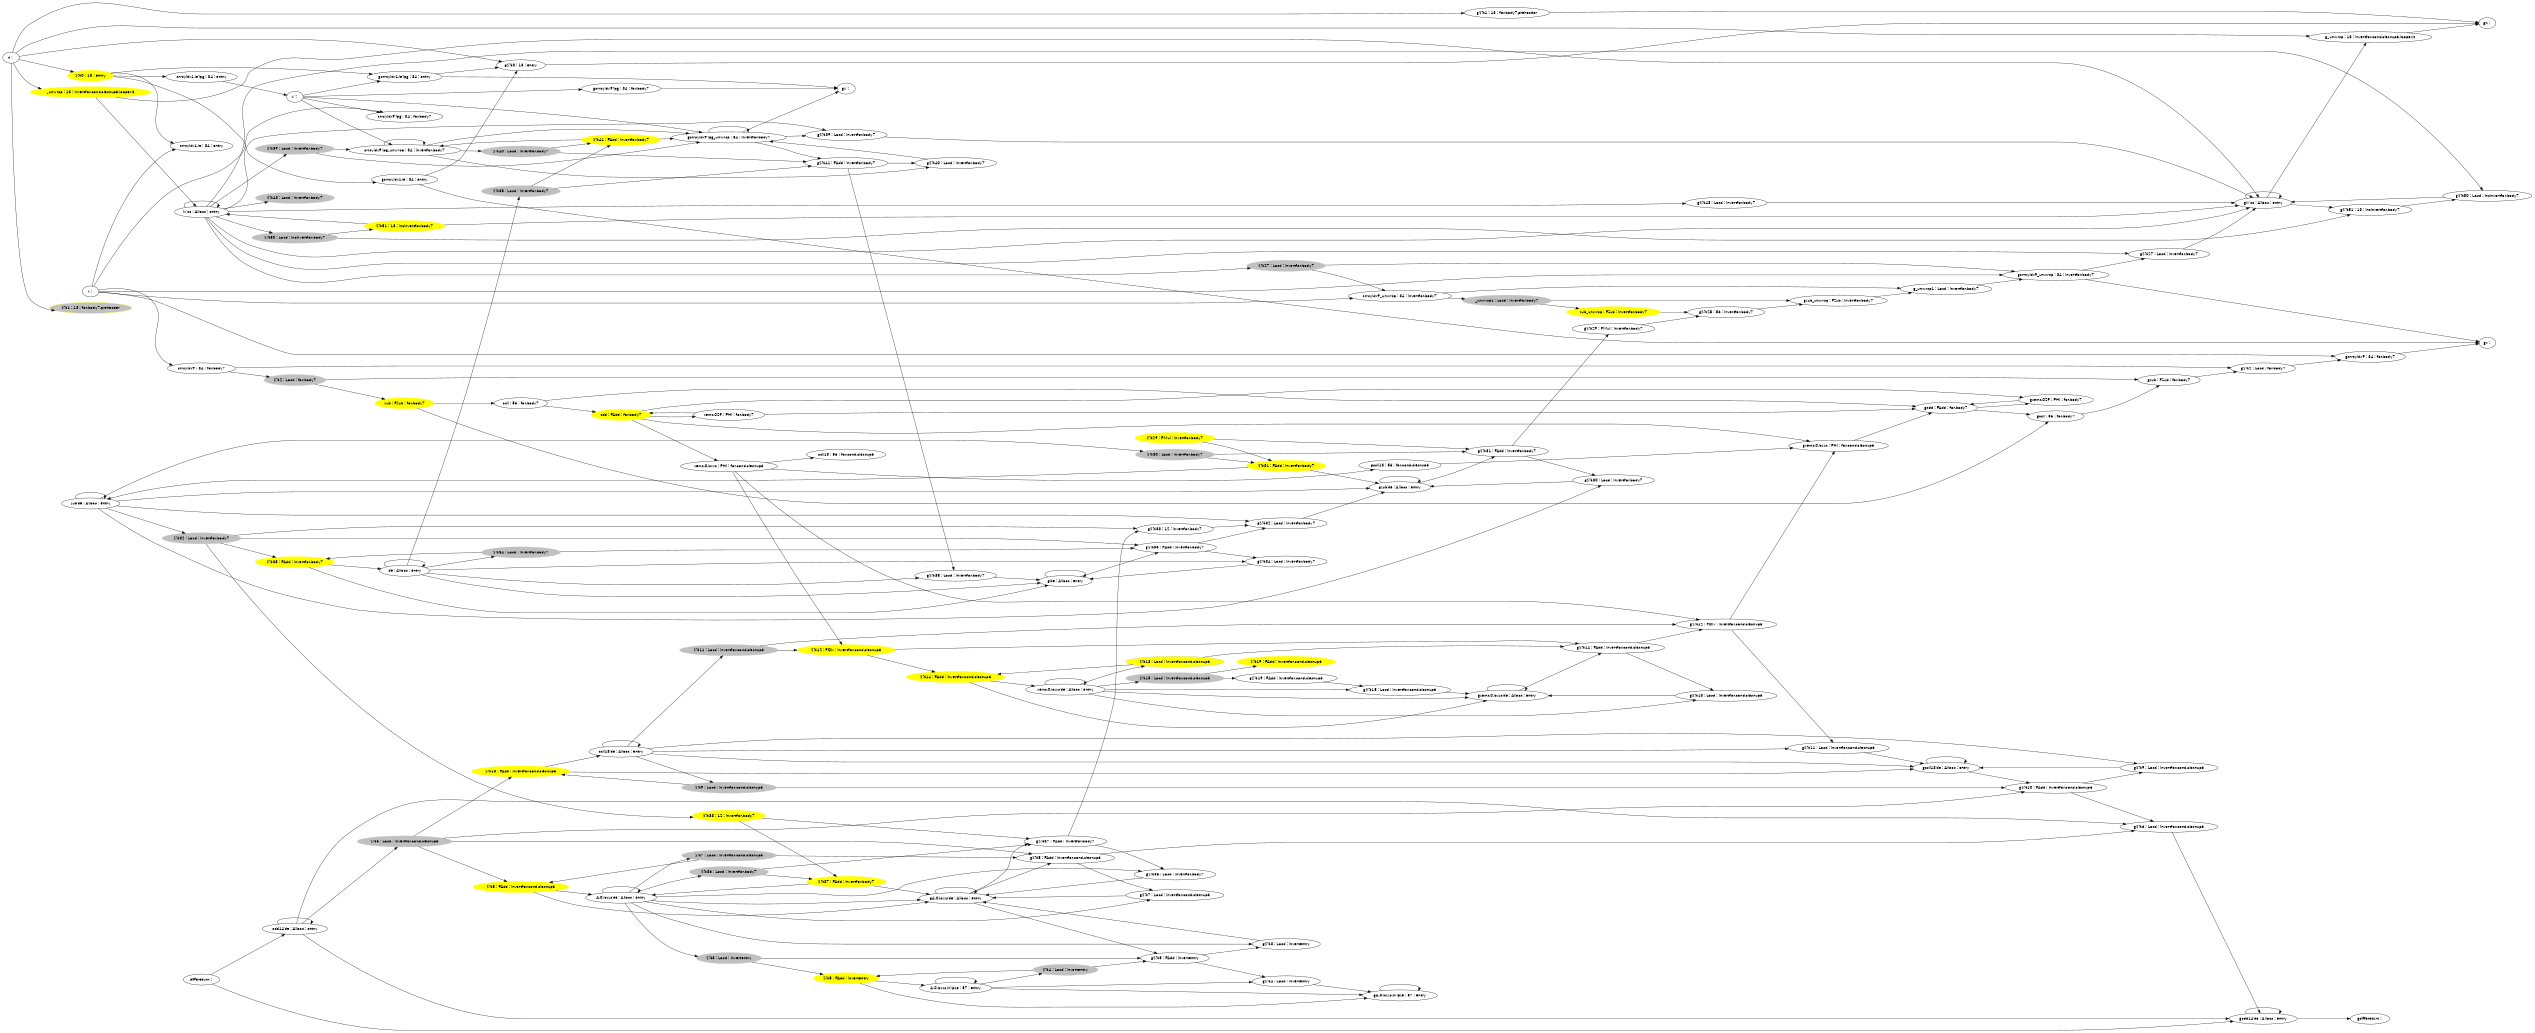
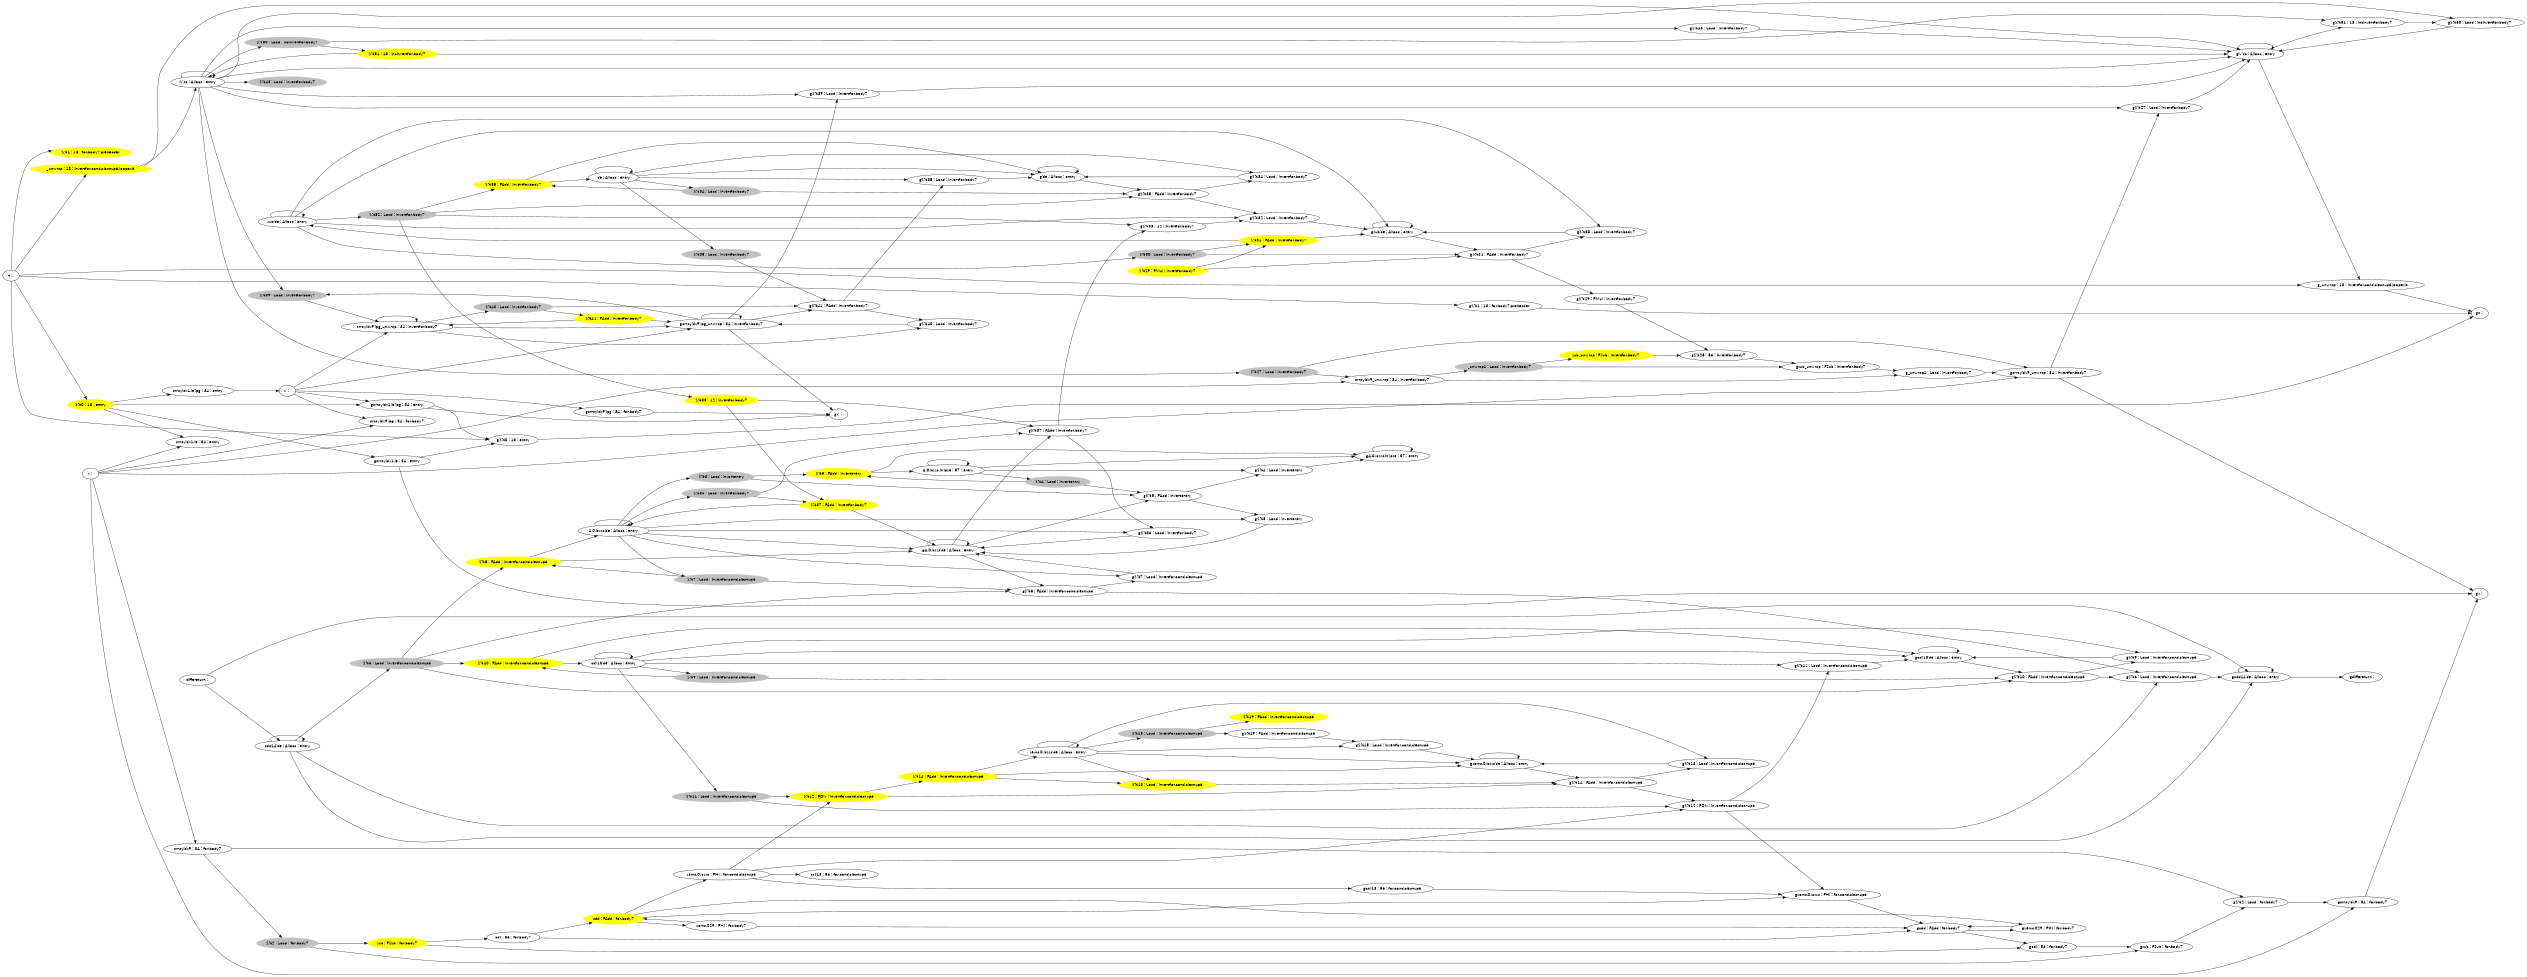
edge "$%39 : Load : invertfor.body7" -> "garrayidx9'ipg_unwrap : 34 : invertfor.body7": reversed
edge "$%38 : Load : invertfor.body7" -> "$%41 : FAdd : invertfor.body7": removed
node "$%1 : 13 : for.body7.preheader": fillcolor gray -> yellow
edge "$%13 : Load : invertfor.cond.cleanup6" -> "$%14 : FAdd : invertfor.cond.cleanup6": reversed
